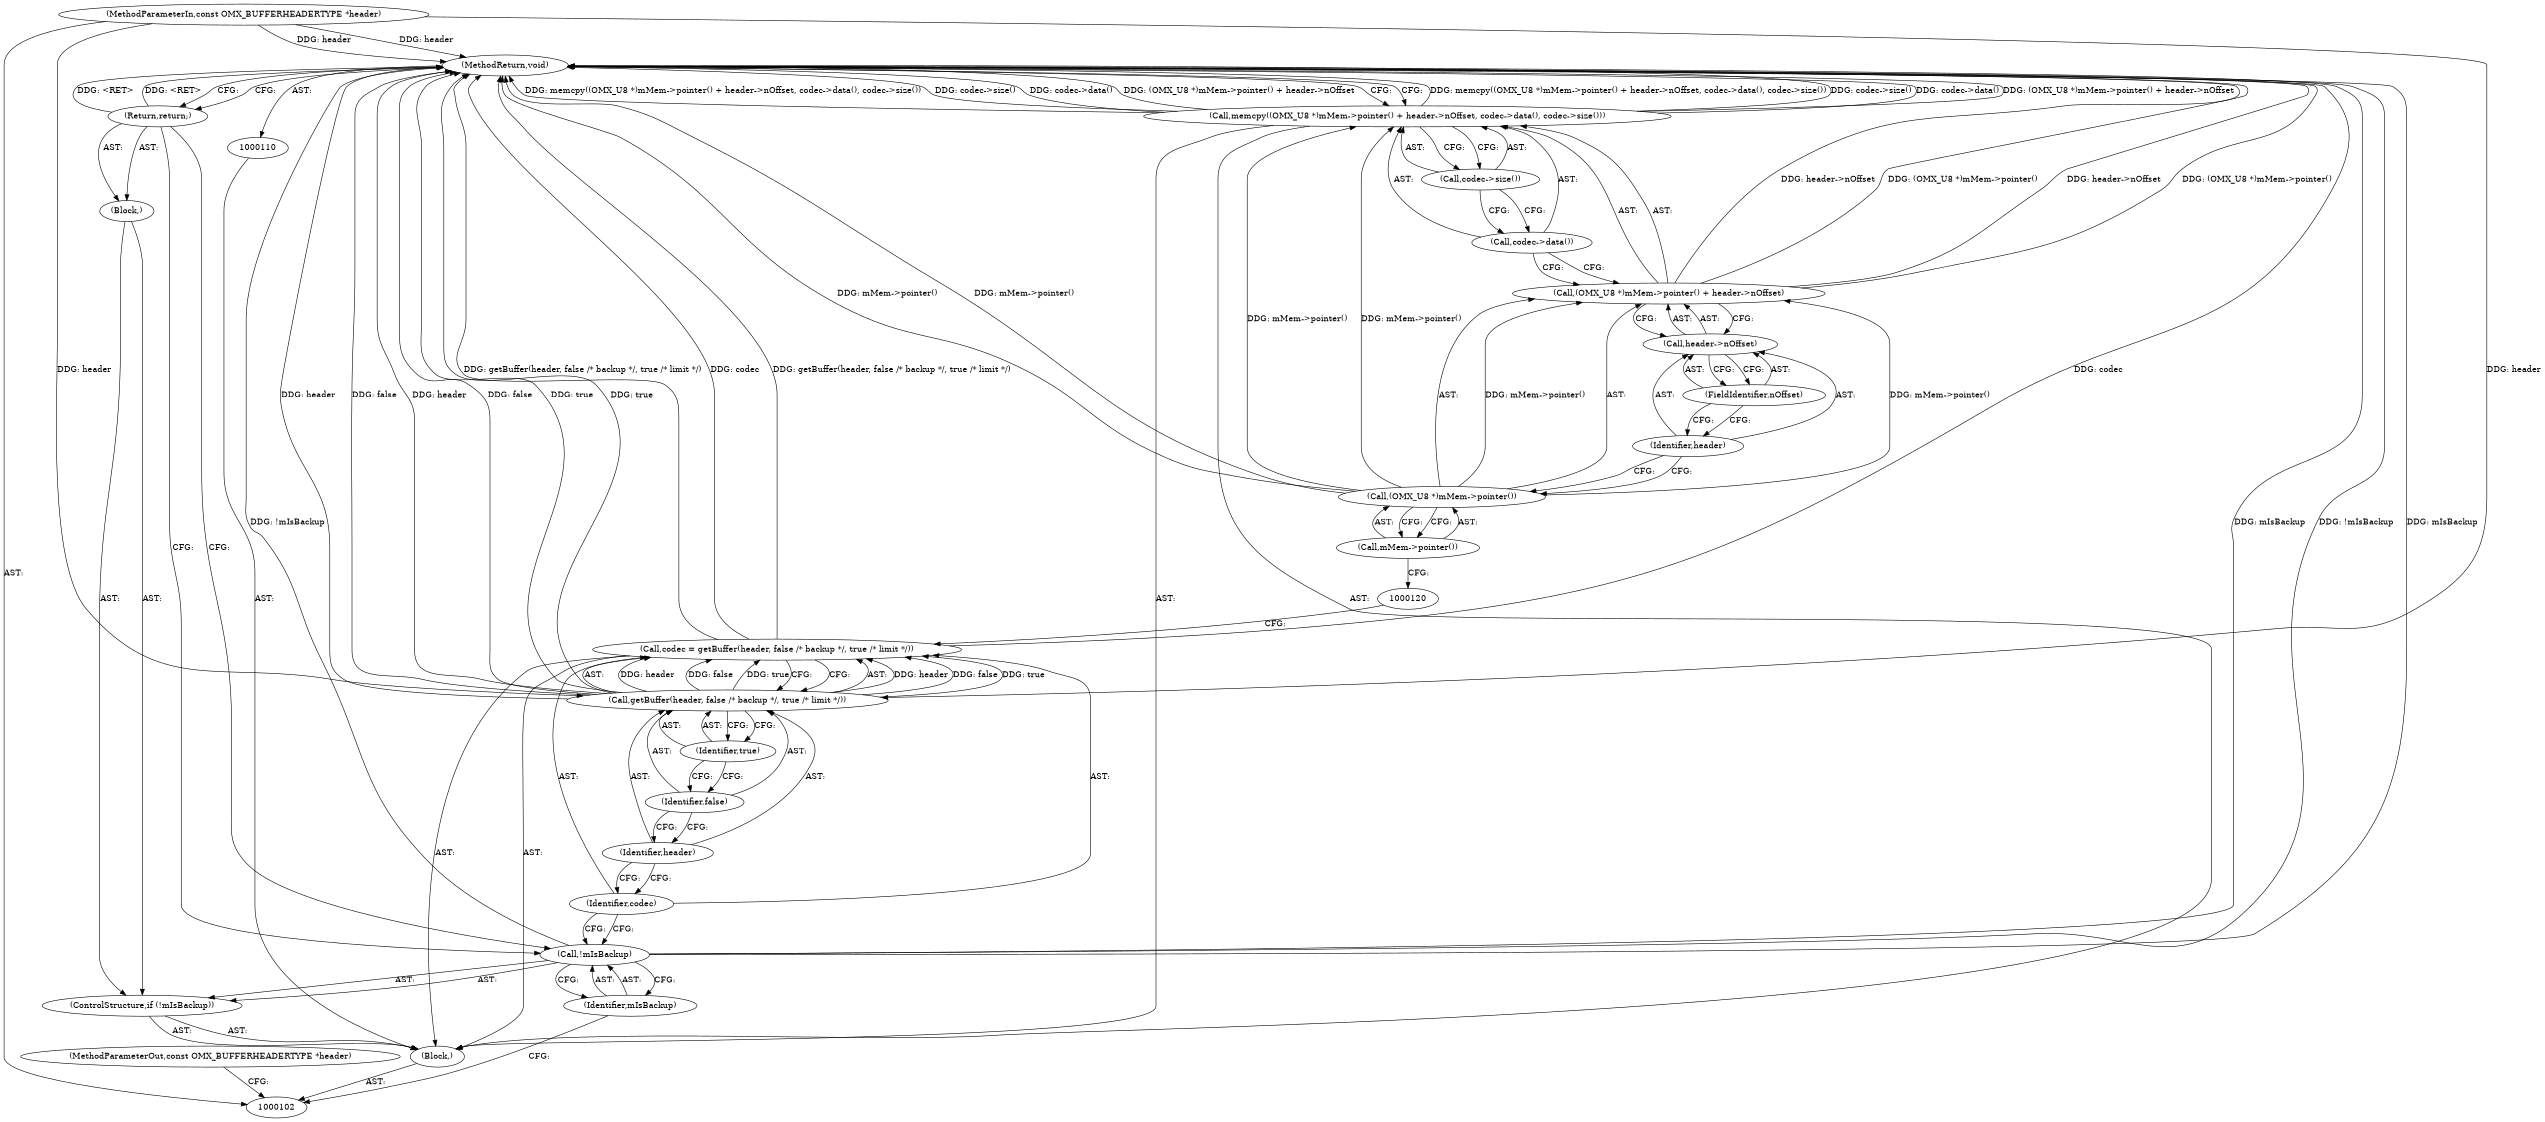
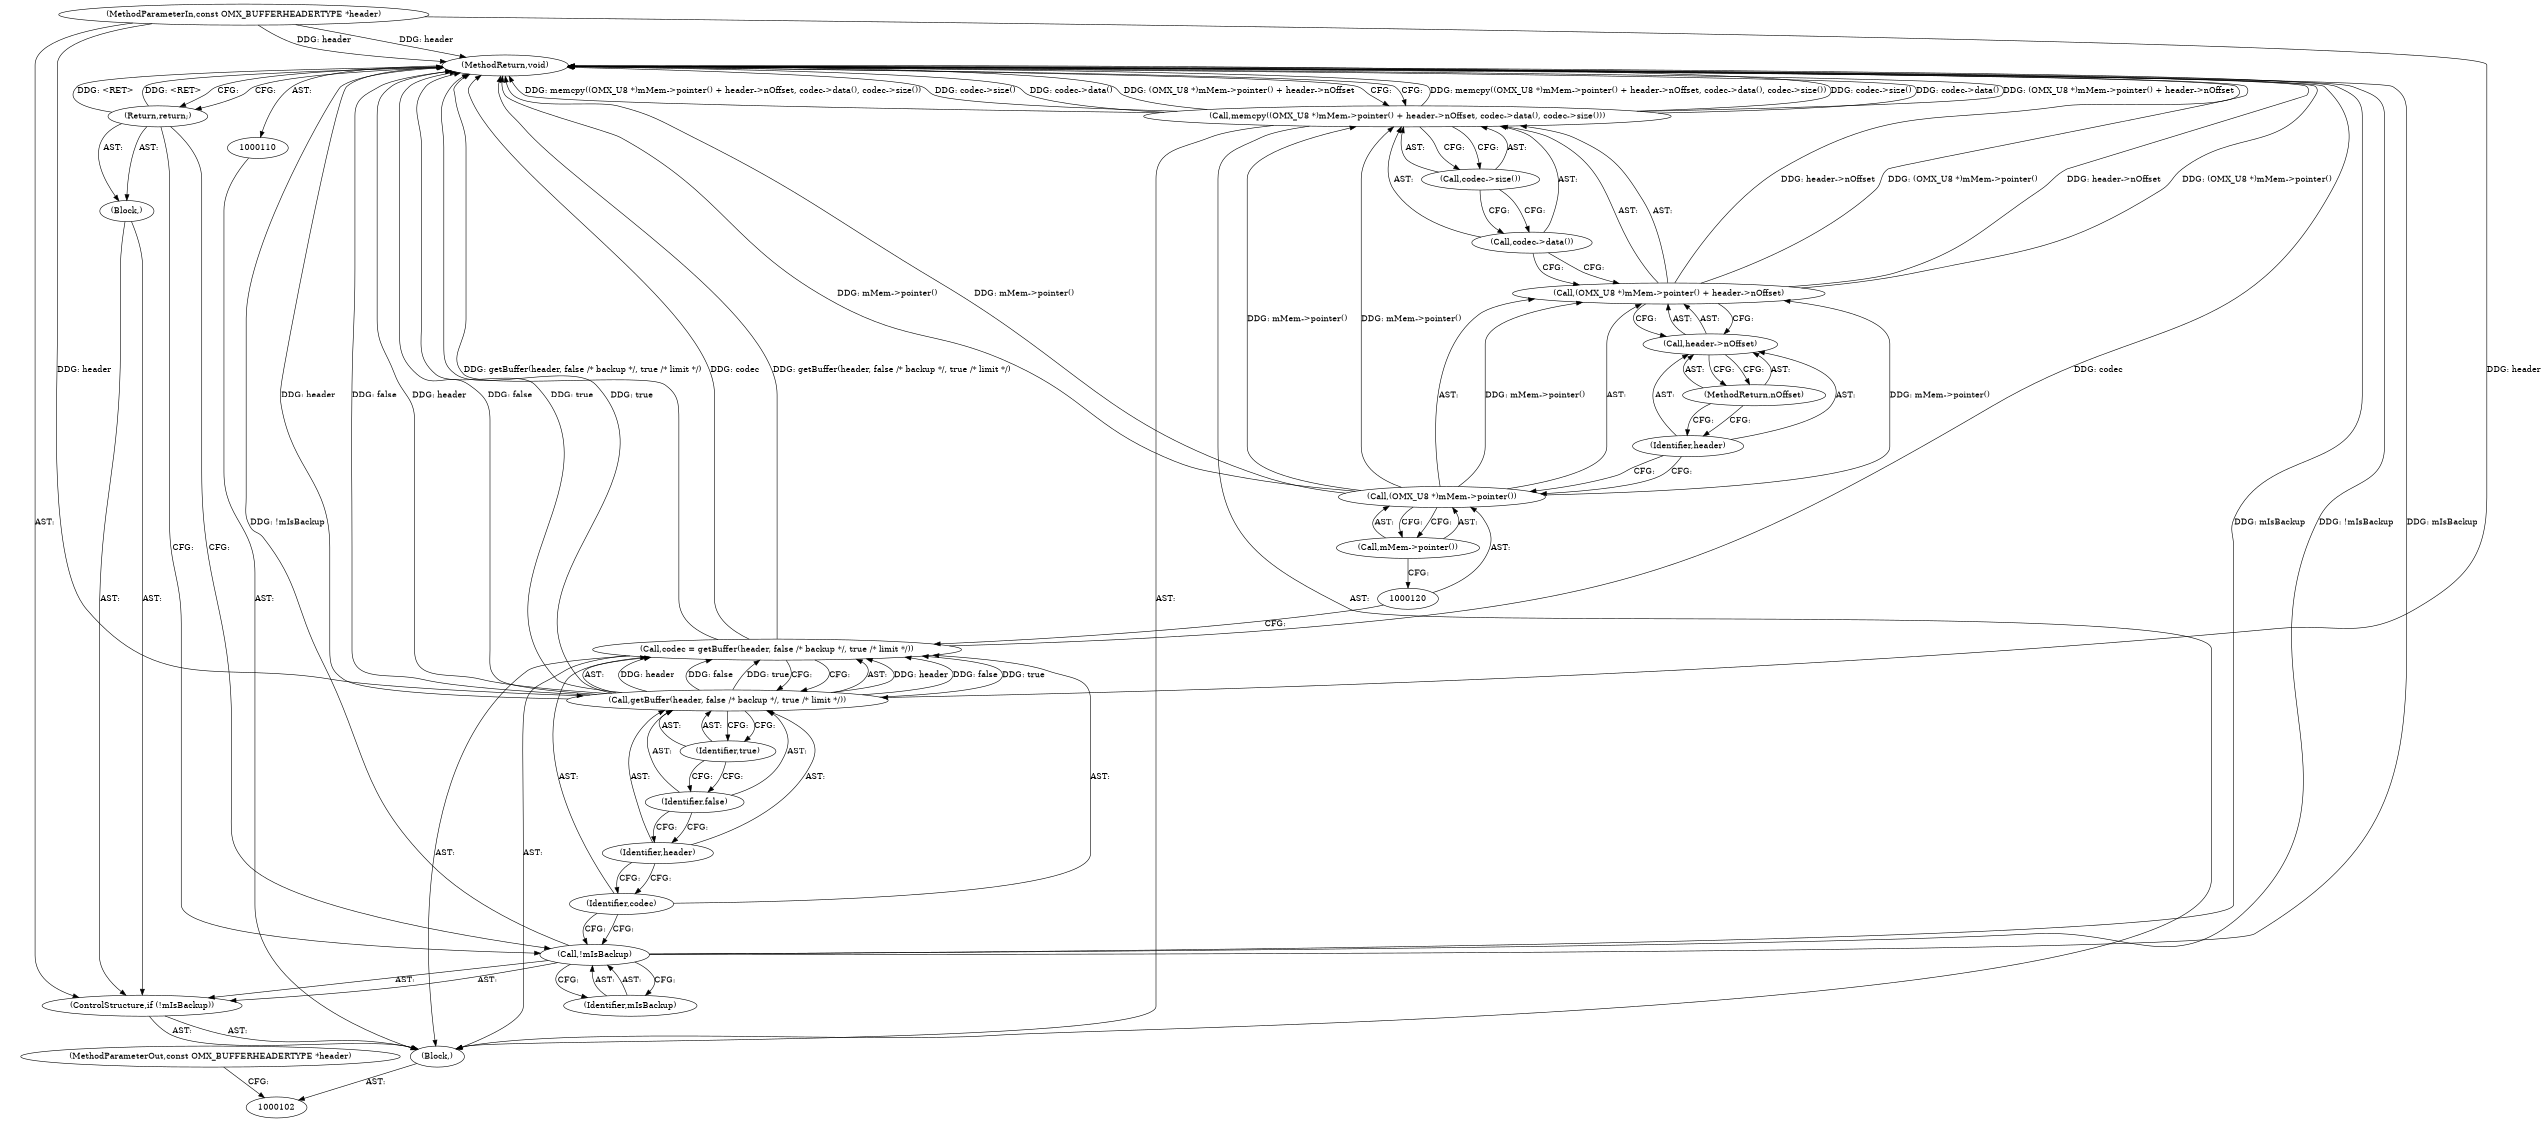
node "(FieldIdentifier,nOffset)": label "(FieldIdentifier,nOffset)" -> "(MethodReturn,nOffset)"
edge "1000120" -> "(Call,(OMX_U8 *)mMem->pointer())": added, label "AST:"
edge "(MethodParameterIn,const OMX_BUFFERHEADERTYPE *header)" -> "1000102": now "(MethodParameterIn,const OMX_BUFFERHEADERTYPE *header)" -> "(ControlStructure,if (!mIsBackup))"
edge "(Identifier,mIsBackup)" -> "1000102": removed, label "CFG:"
